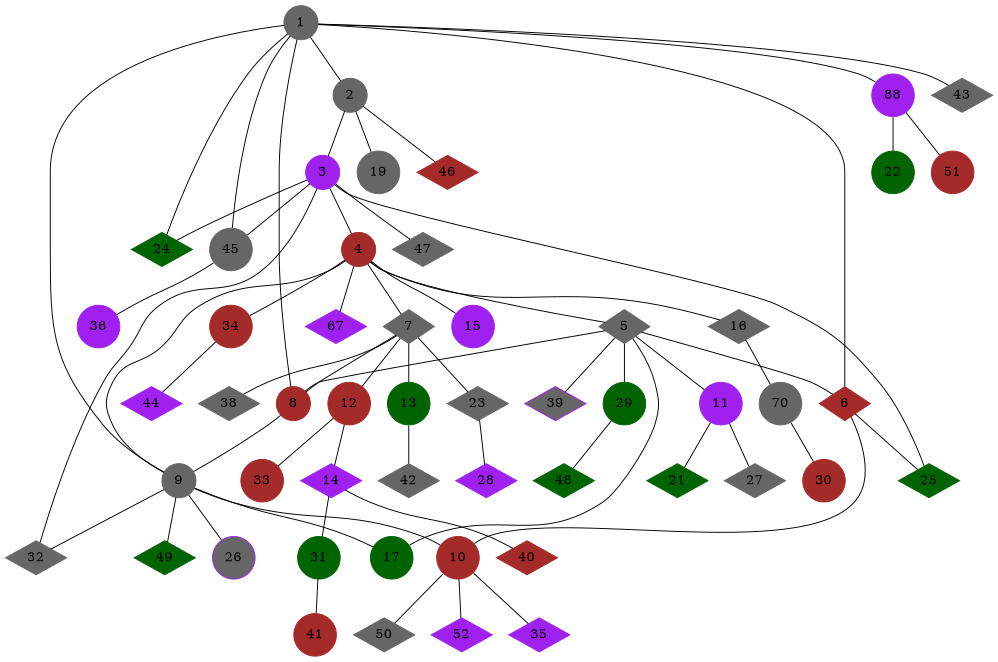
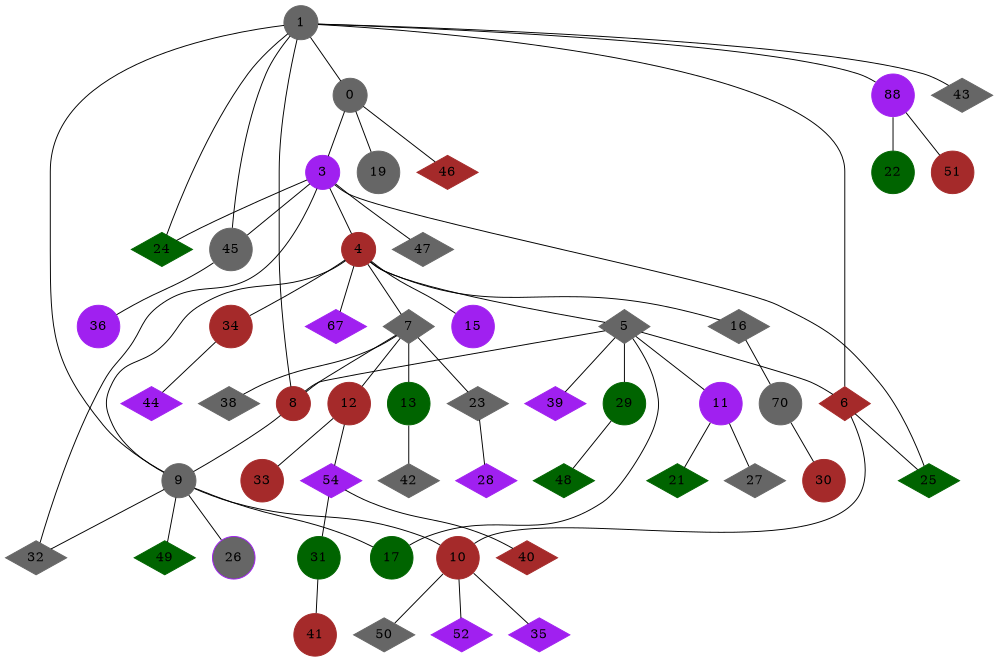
node "2": label "2" -> "0"
node "39": fillcolor gray40 -> purple
node "14": label "14" -> "54"
